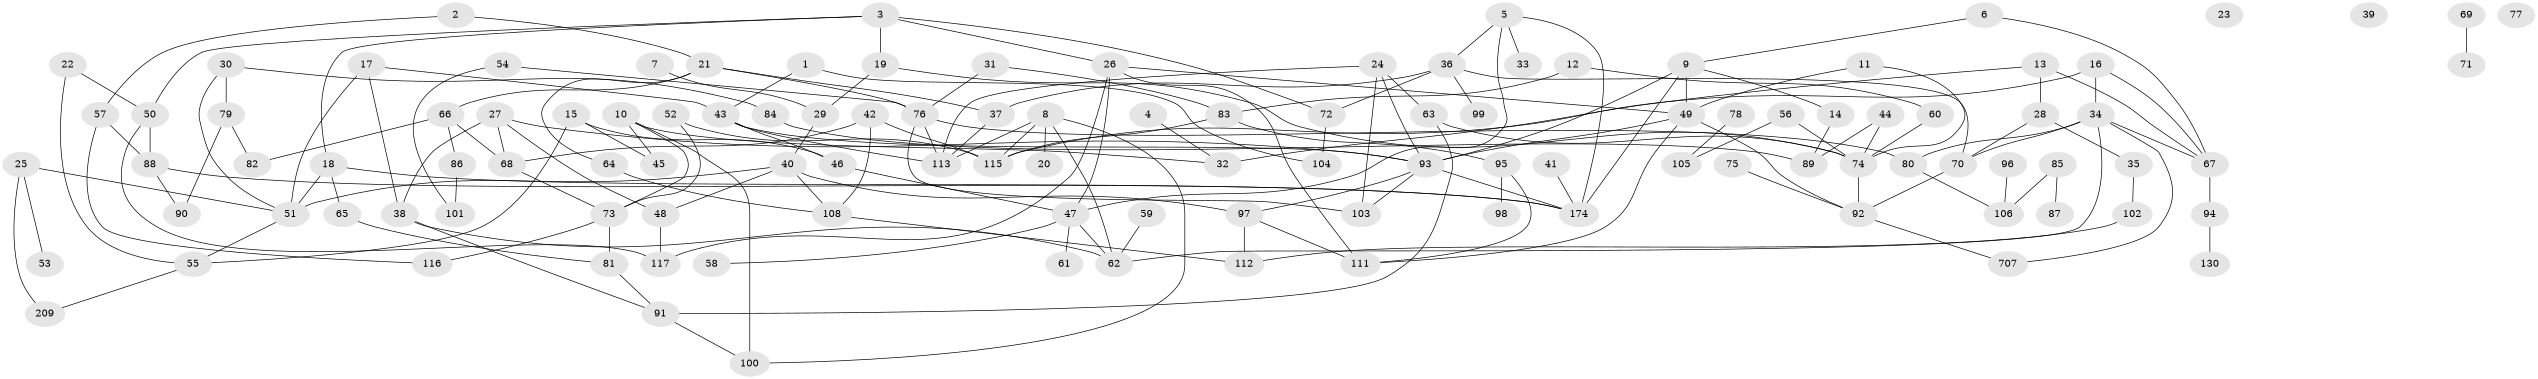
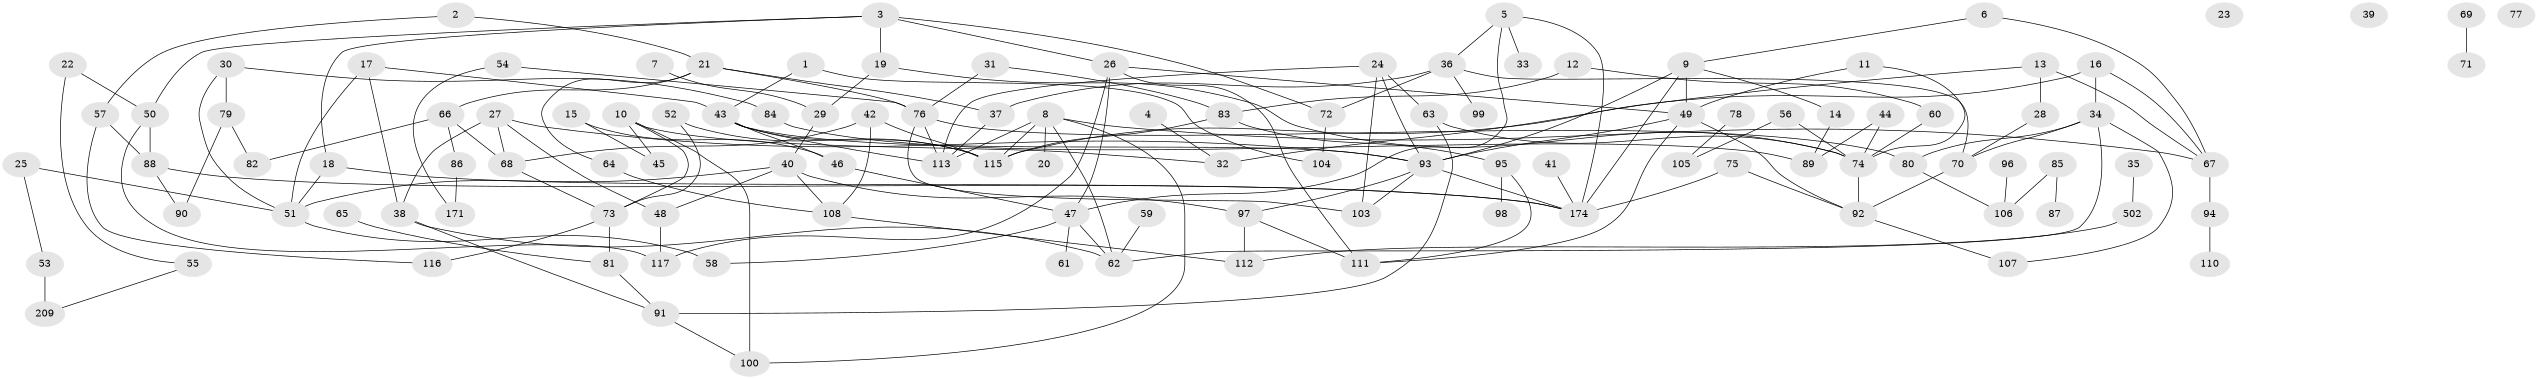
edge "43" -- "115": added
edge "28" -- "35": removed
edge "34" -- "67": now "8" -- "67"
edge "18" -- "65": removed
edge "75" -- "174": added
node "101": label "101" -> "171"
node "102": label "102" -> "502"
edge "51" -- "55": now "51" -- "58"
edge "25" -- "209": now "53" -- "209"
edge "15" -- "55": removed
node "707": label "707" -> "107"
node "130": label "130" -> "110"
